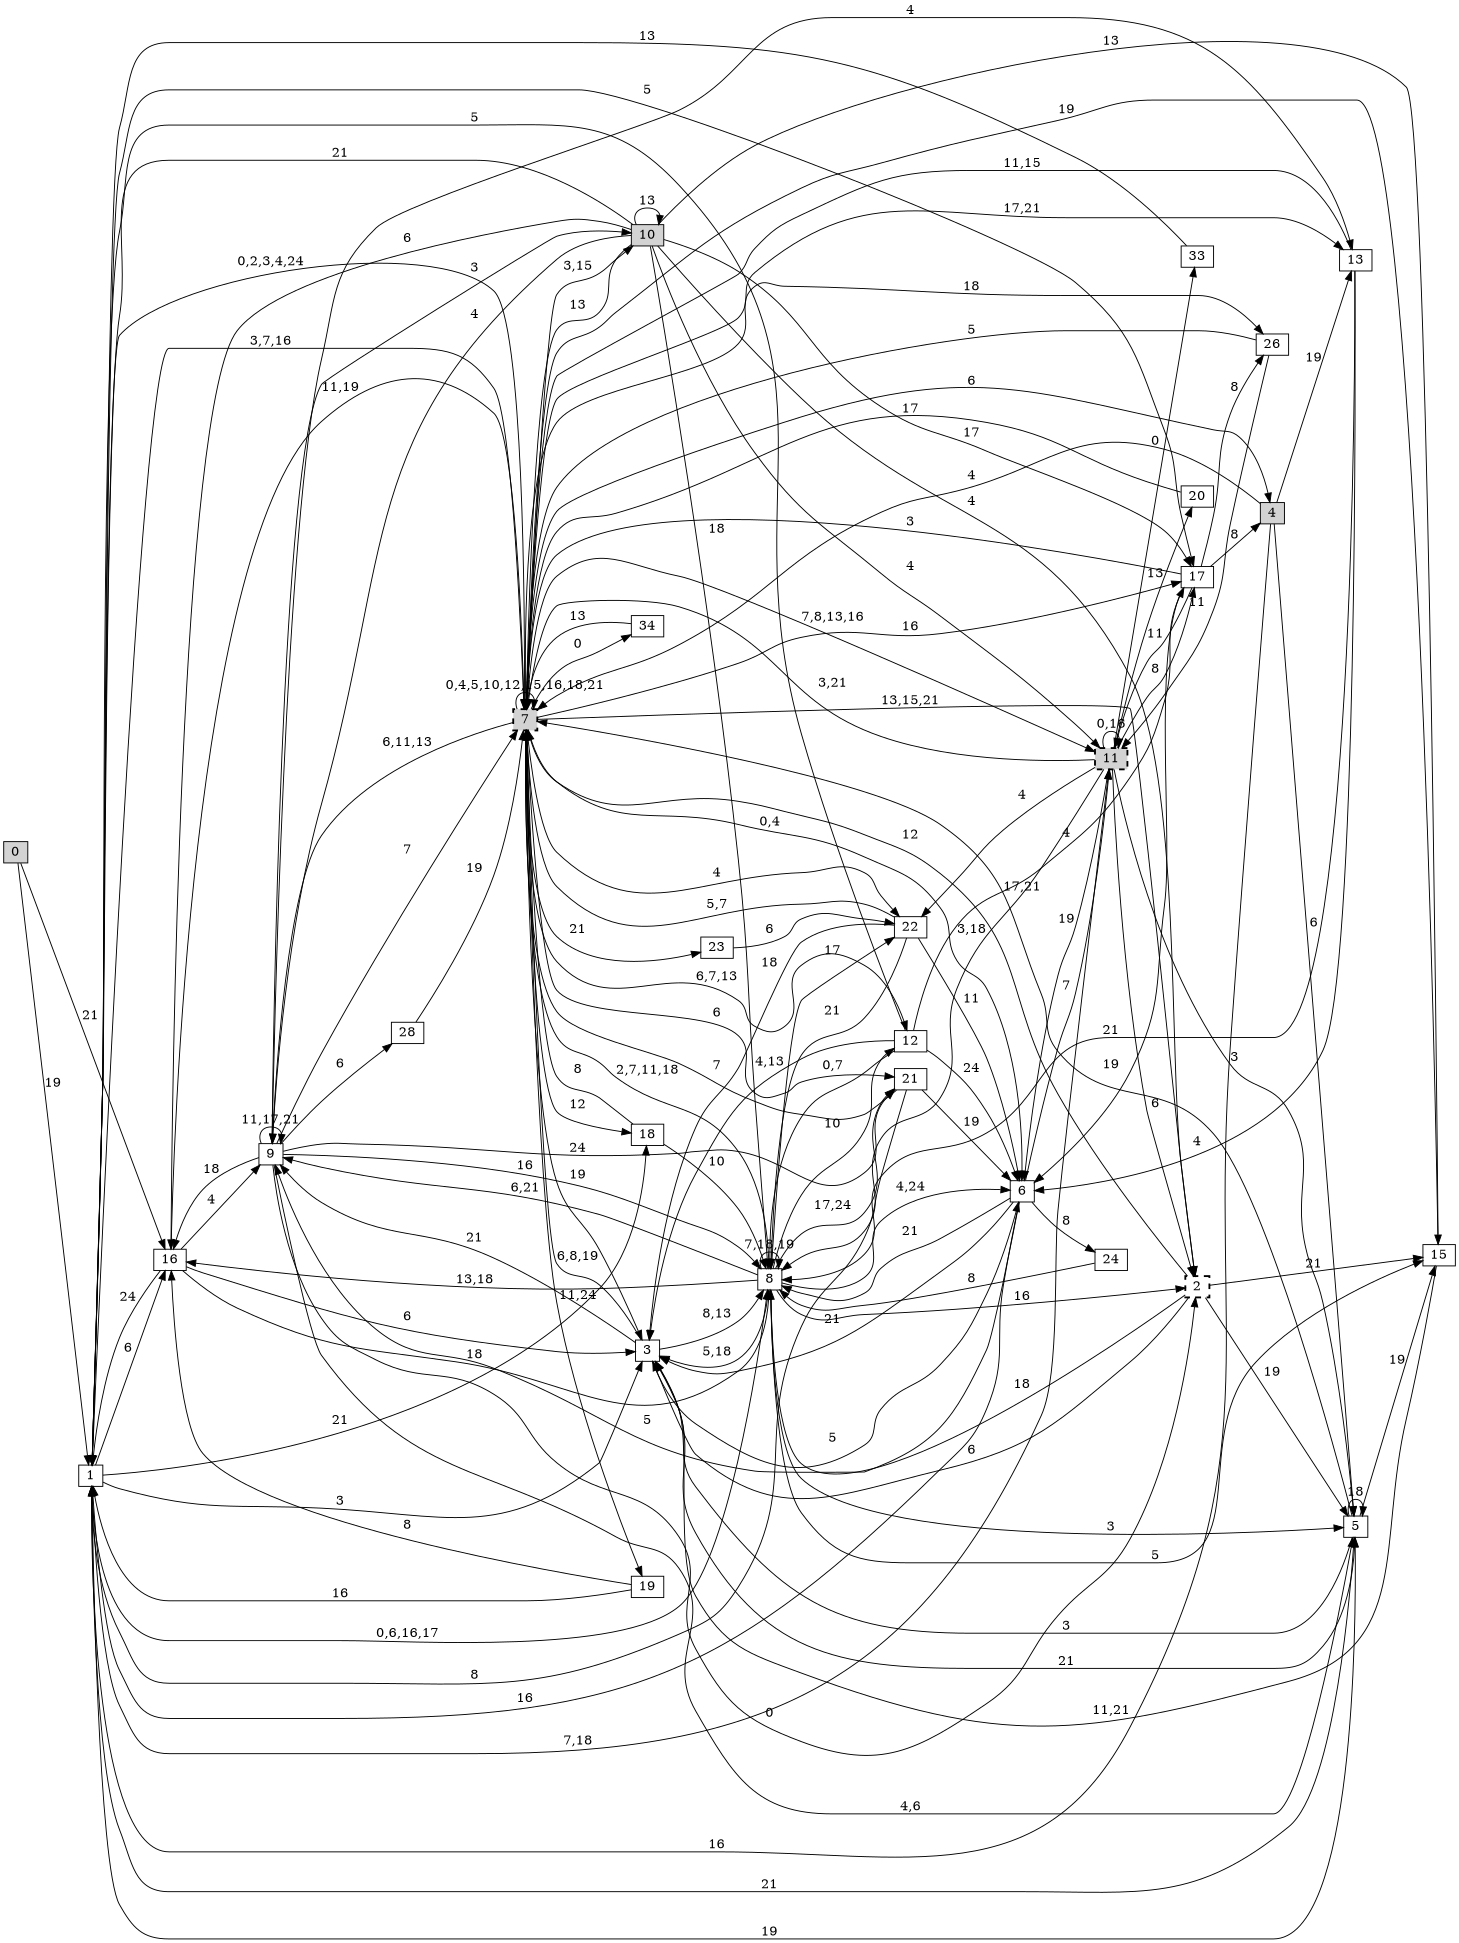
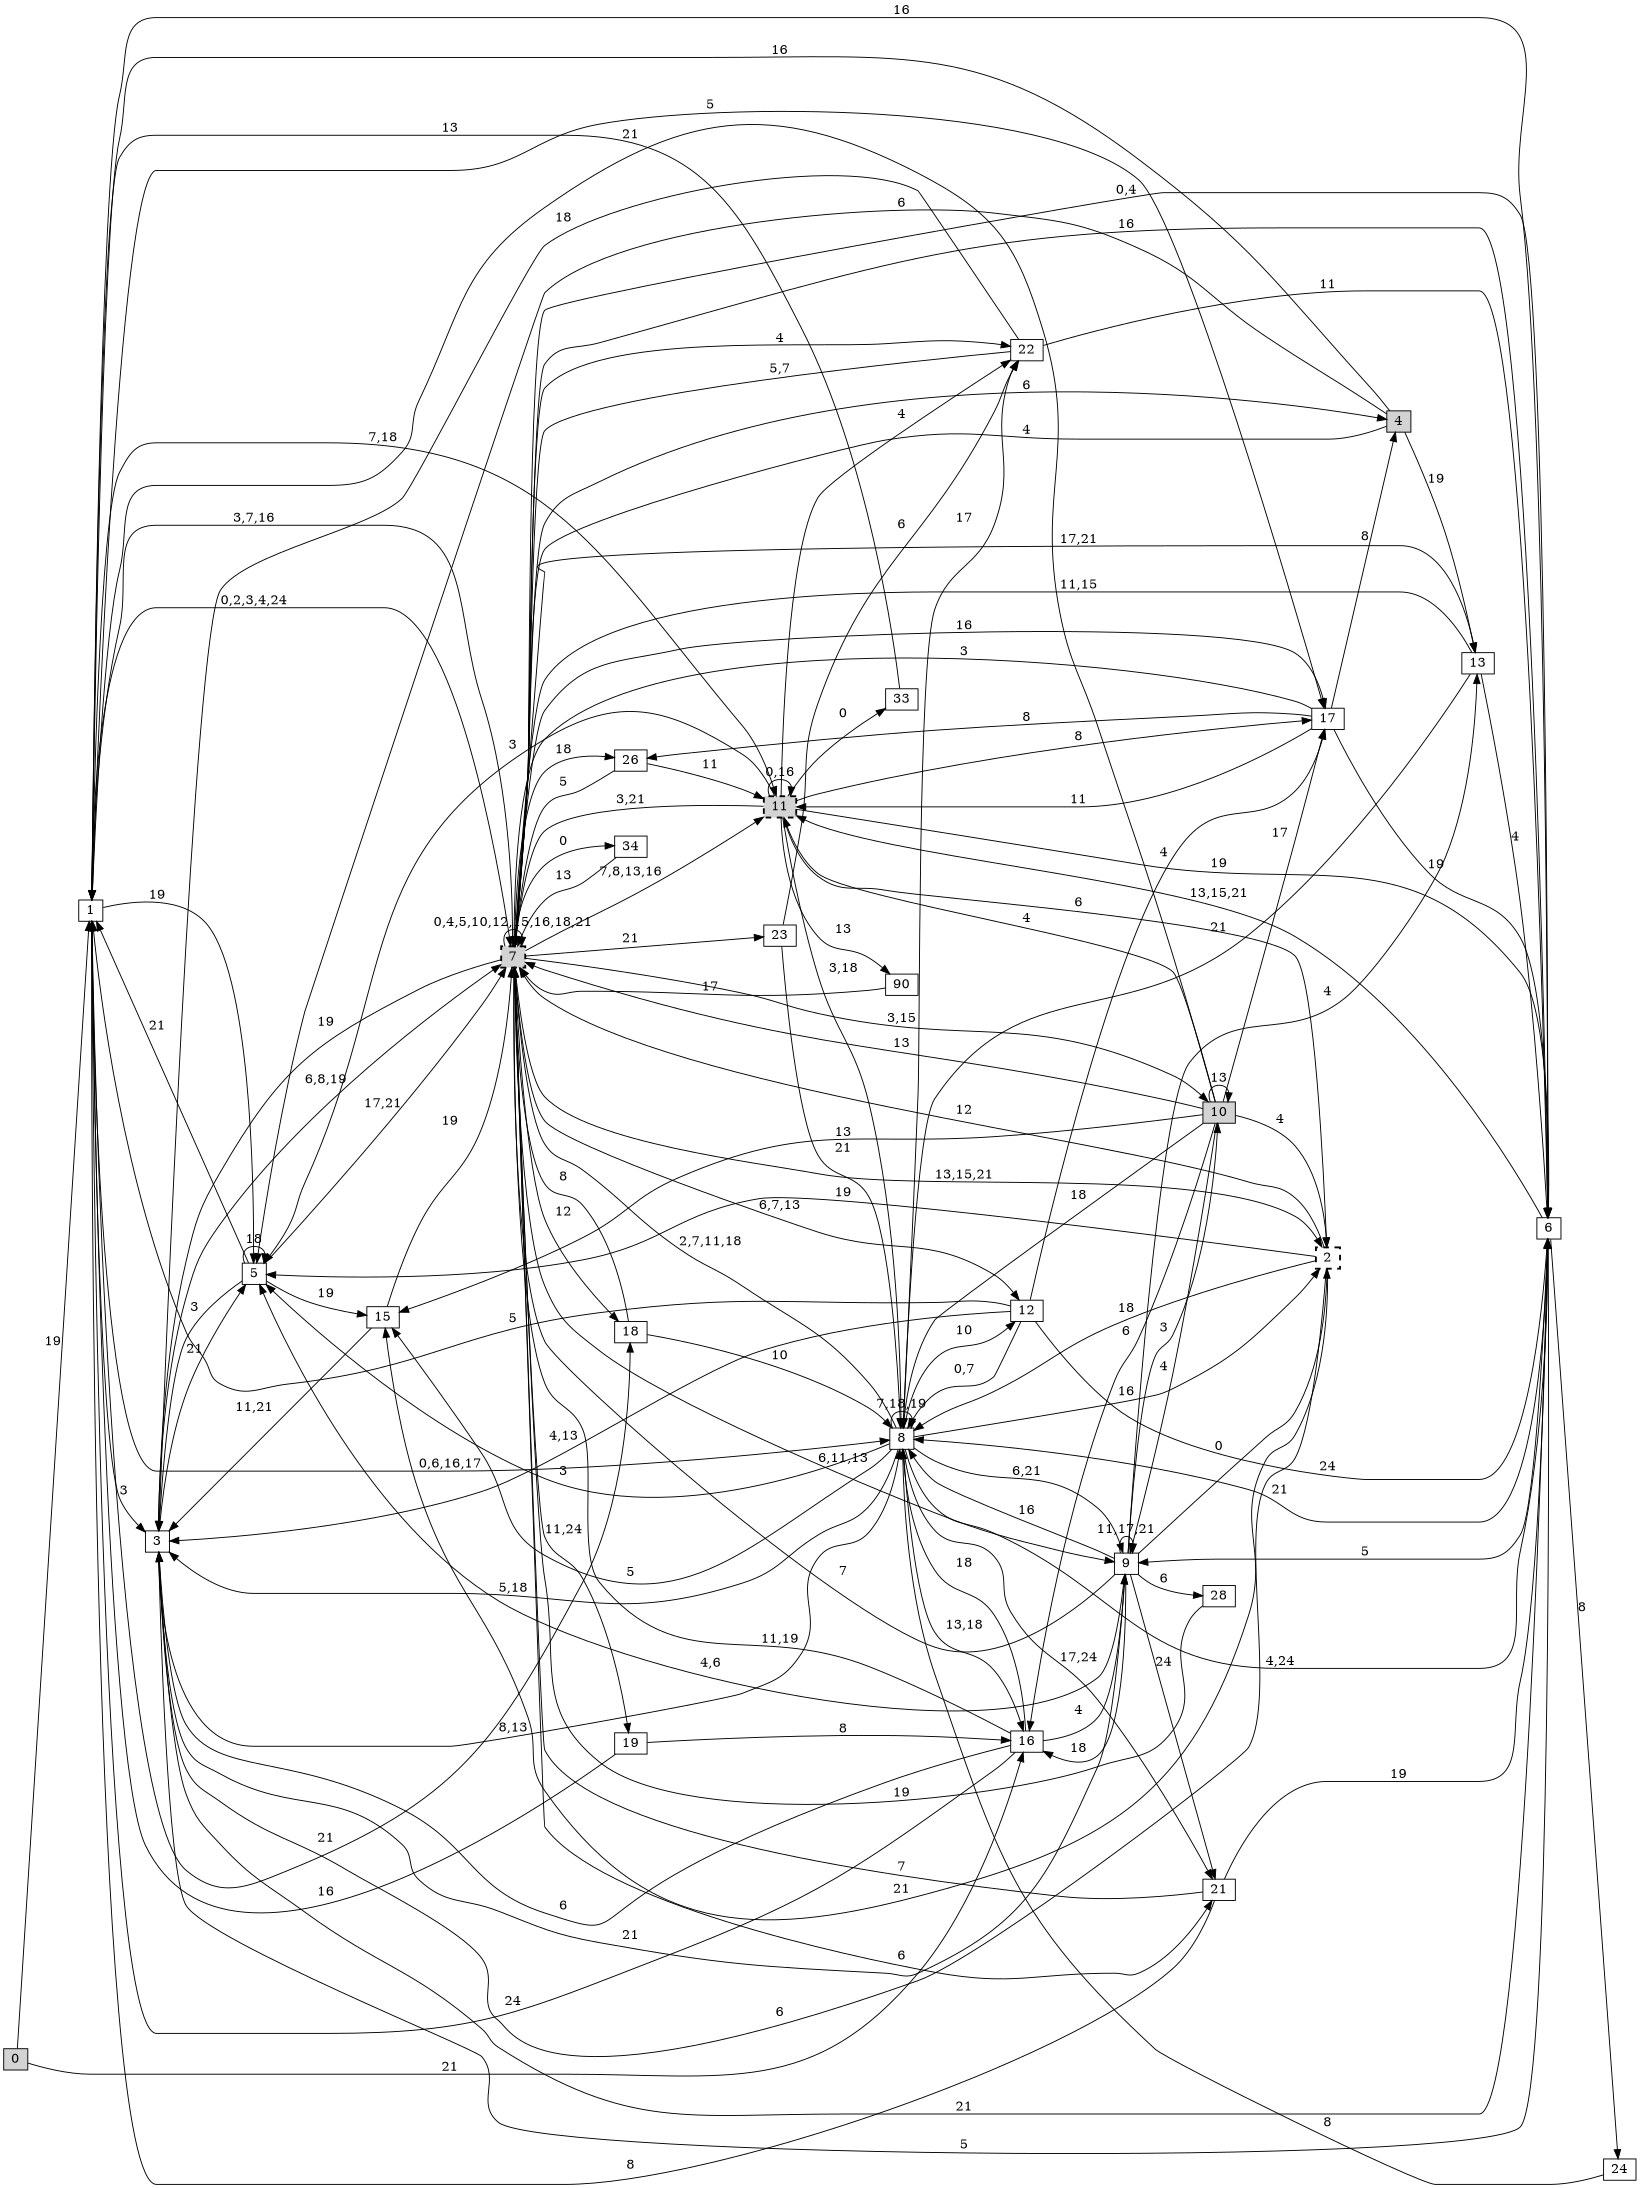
edge "6" -> "7": added, label "16"
node "20": label "20" -> "90"
edge "6" -> "11": label "7" -> "13,15,21"
edge "22" -> "8": now "23" -> "8"
edge "1" -> "16": removed, label "6"
